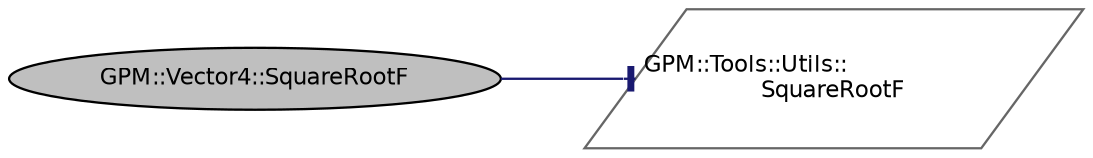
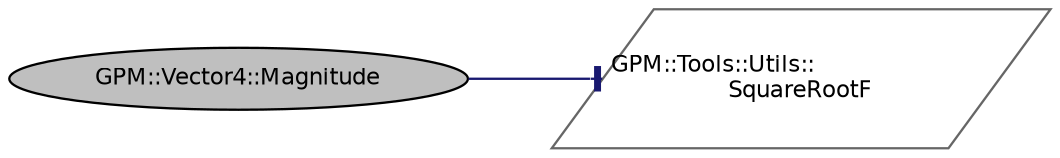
node "GPM::Vector4::SquareRootF": label "GPM::Vector4::SquareRootF" -> "GPM::Vector4::Magnitude"
